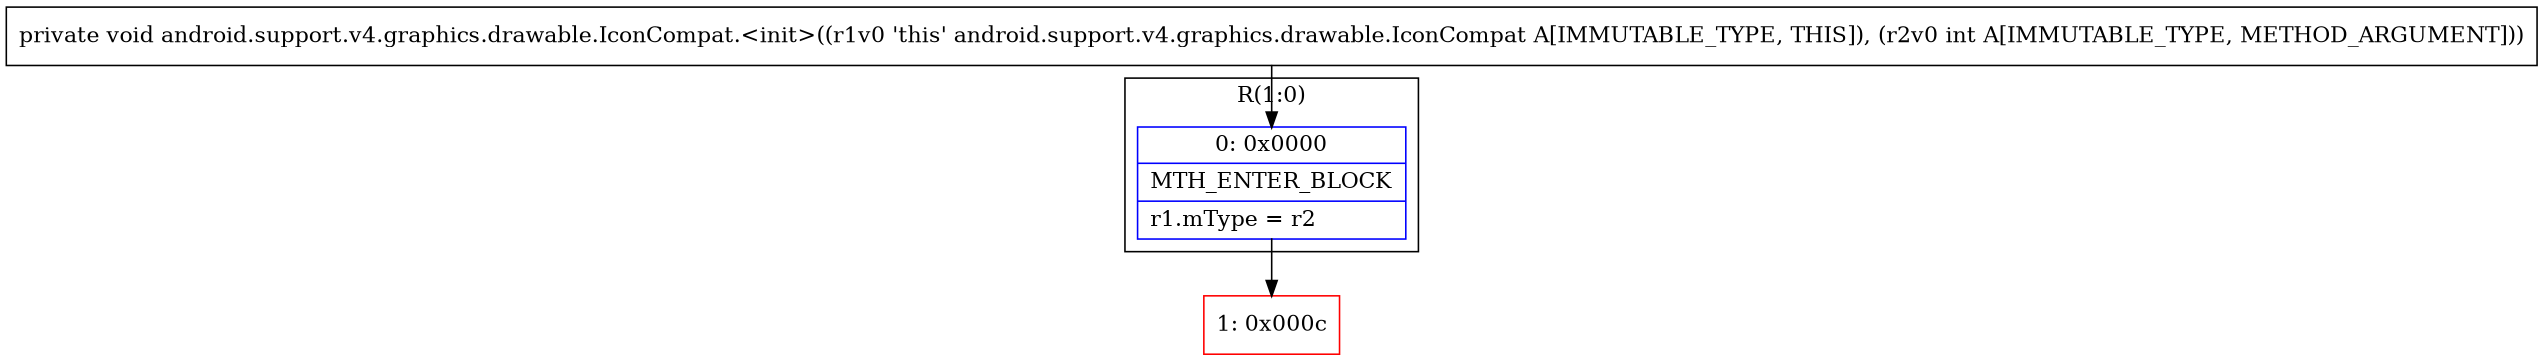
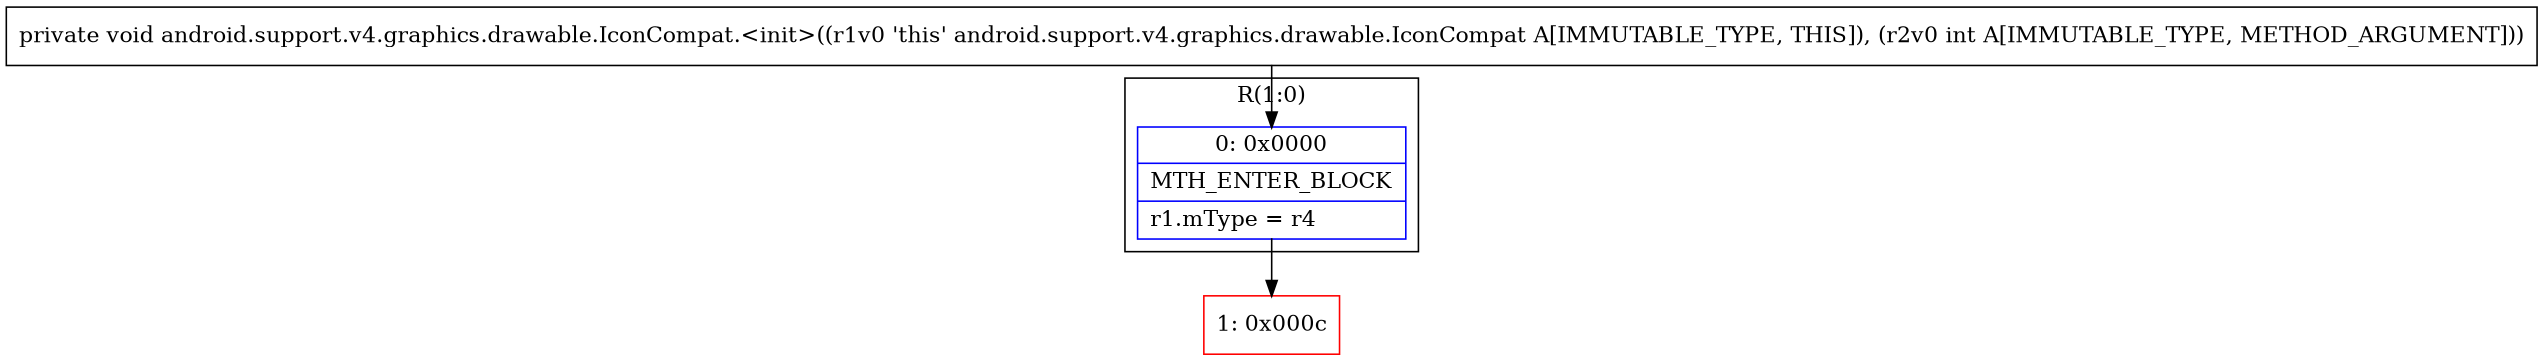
node "0: 0x0000": text "r1.mType = r2" -> "r1.mType = r4"
